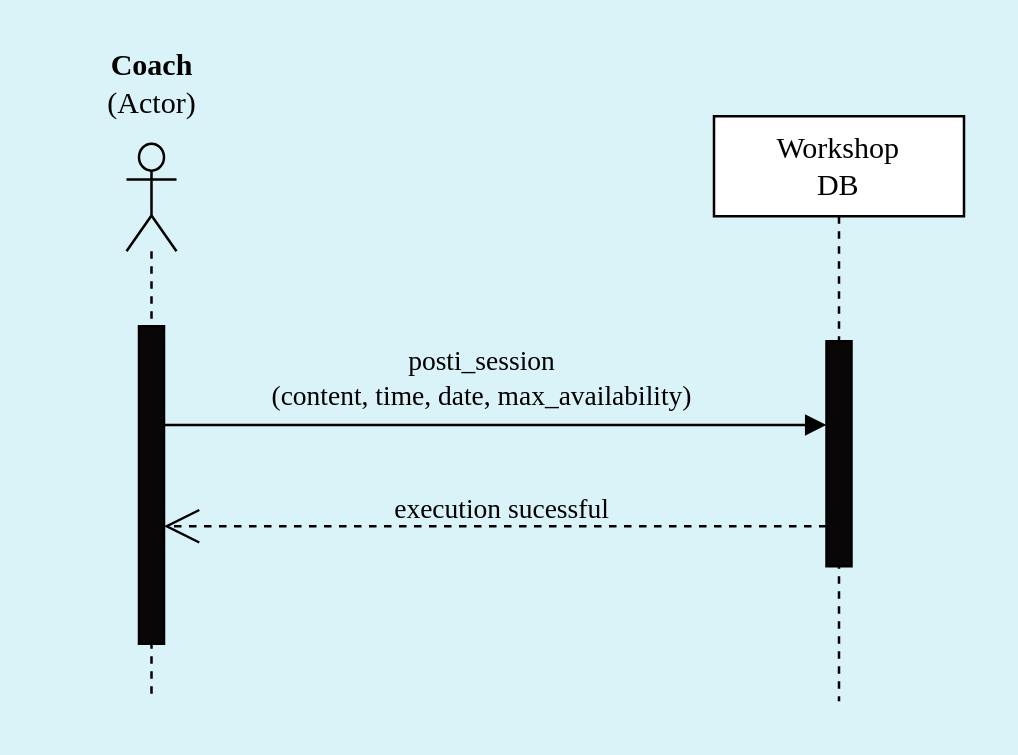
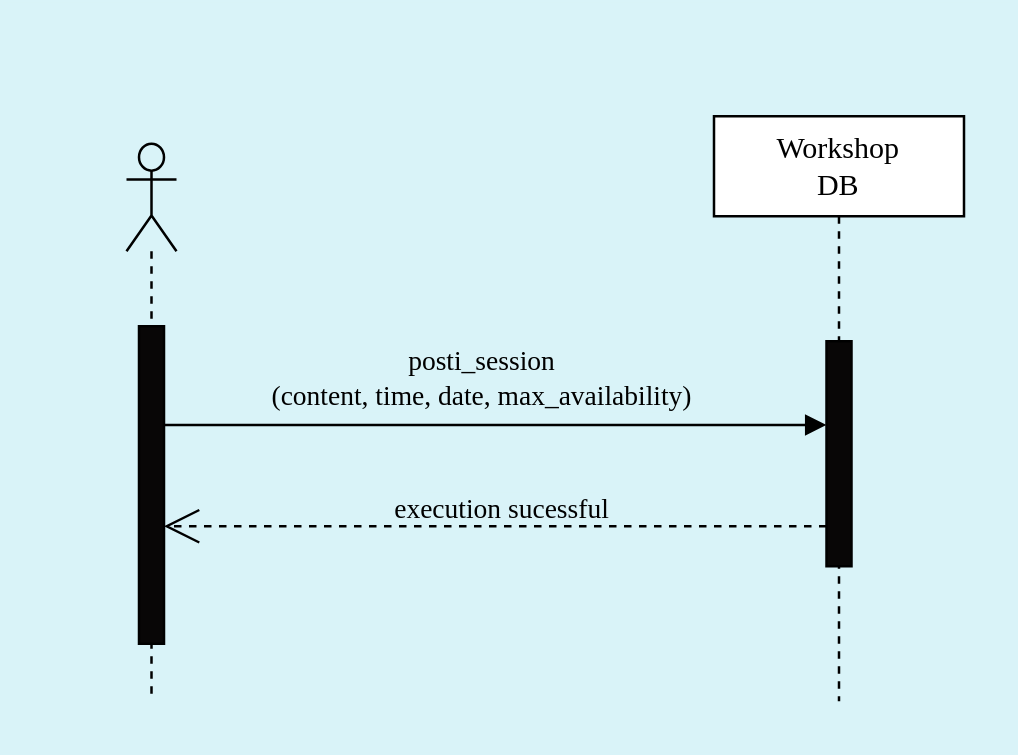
node "Coach (Actor)": removed
